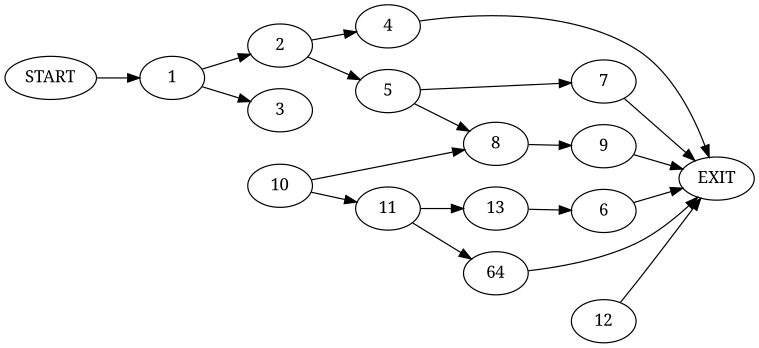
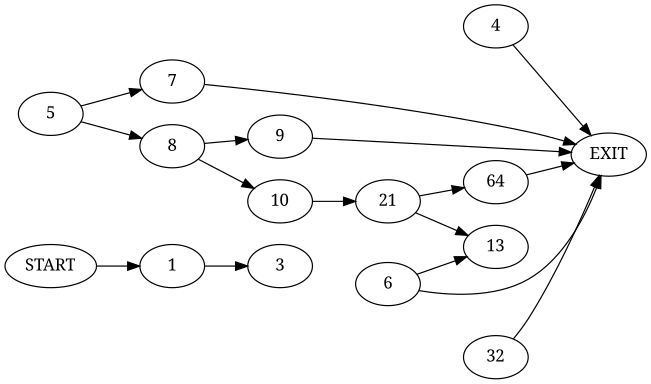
node "2": removed
edge "10" -> "8": reversed
node "11": label "11" -> "21"
edge "13" -> "6": reversed
node "12": label "12" -> "32"
